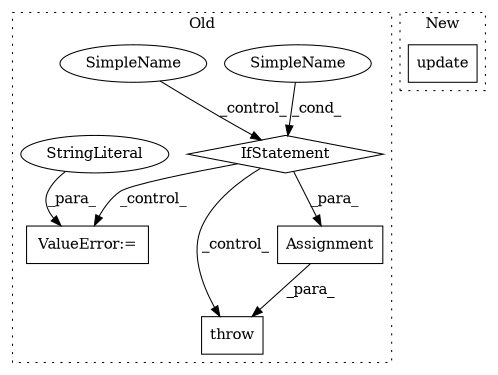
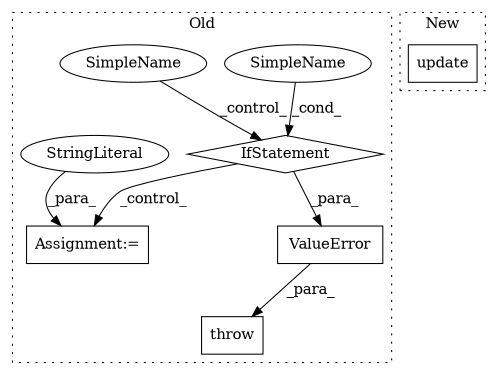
edge "IfStatement" -> "throw": removed, label "_control_"
node "ValueError:=": label "ValueError:=" -> "Assignment:="
node "Assignment": label "Assignment" -> "ValueError"
